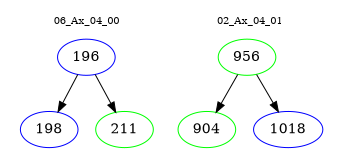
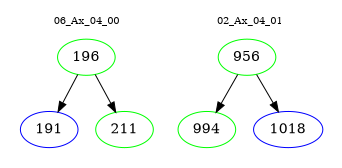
node "196": color blue -> green
node "198": label "198" -> "191"
node "904": label "904" -> "994"
